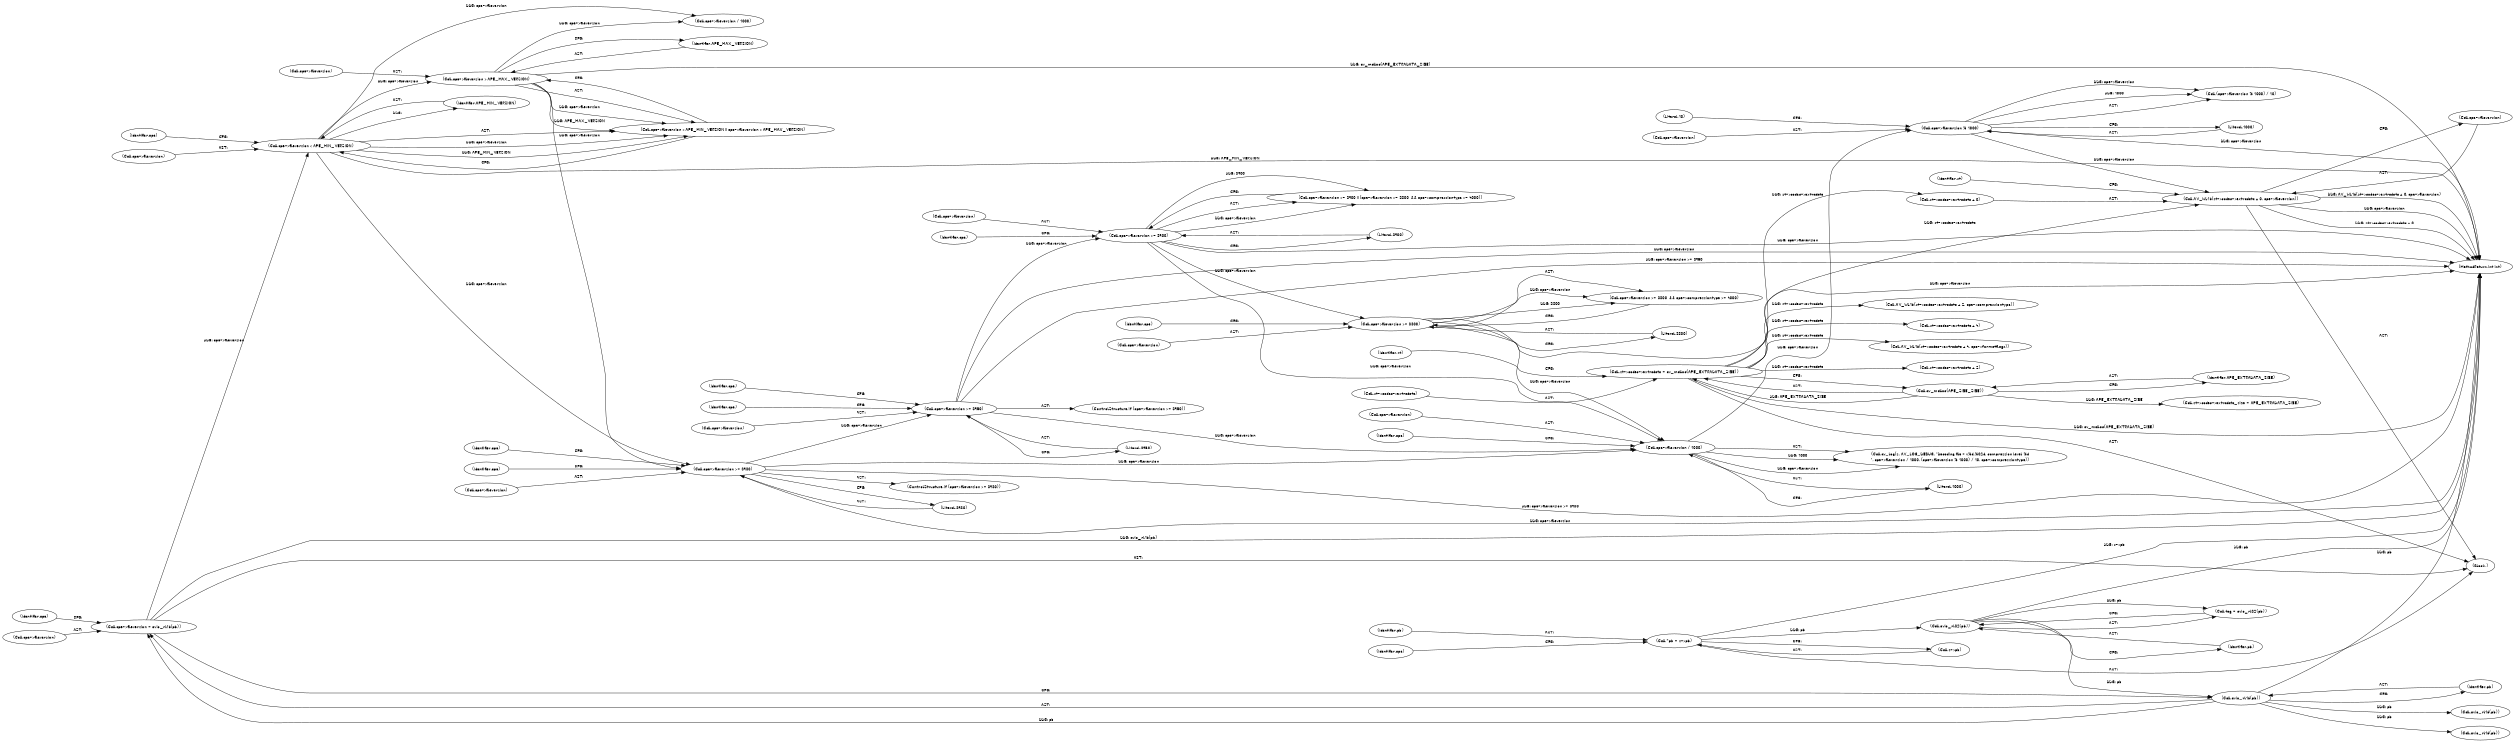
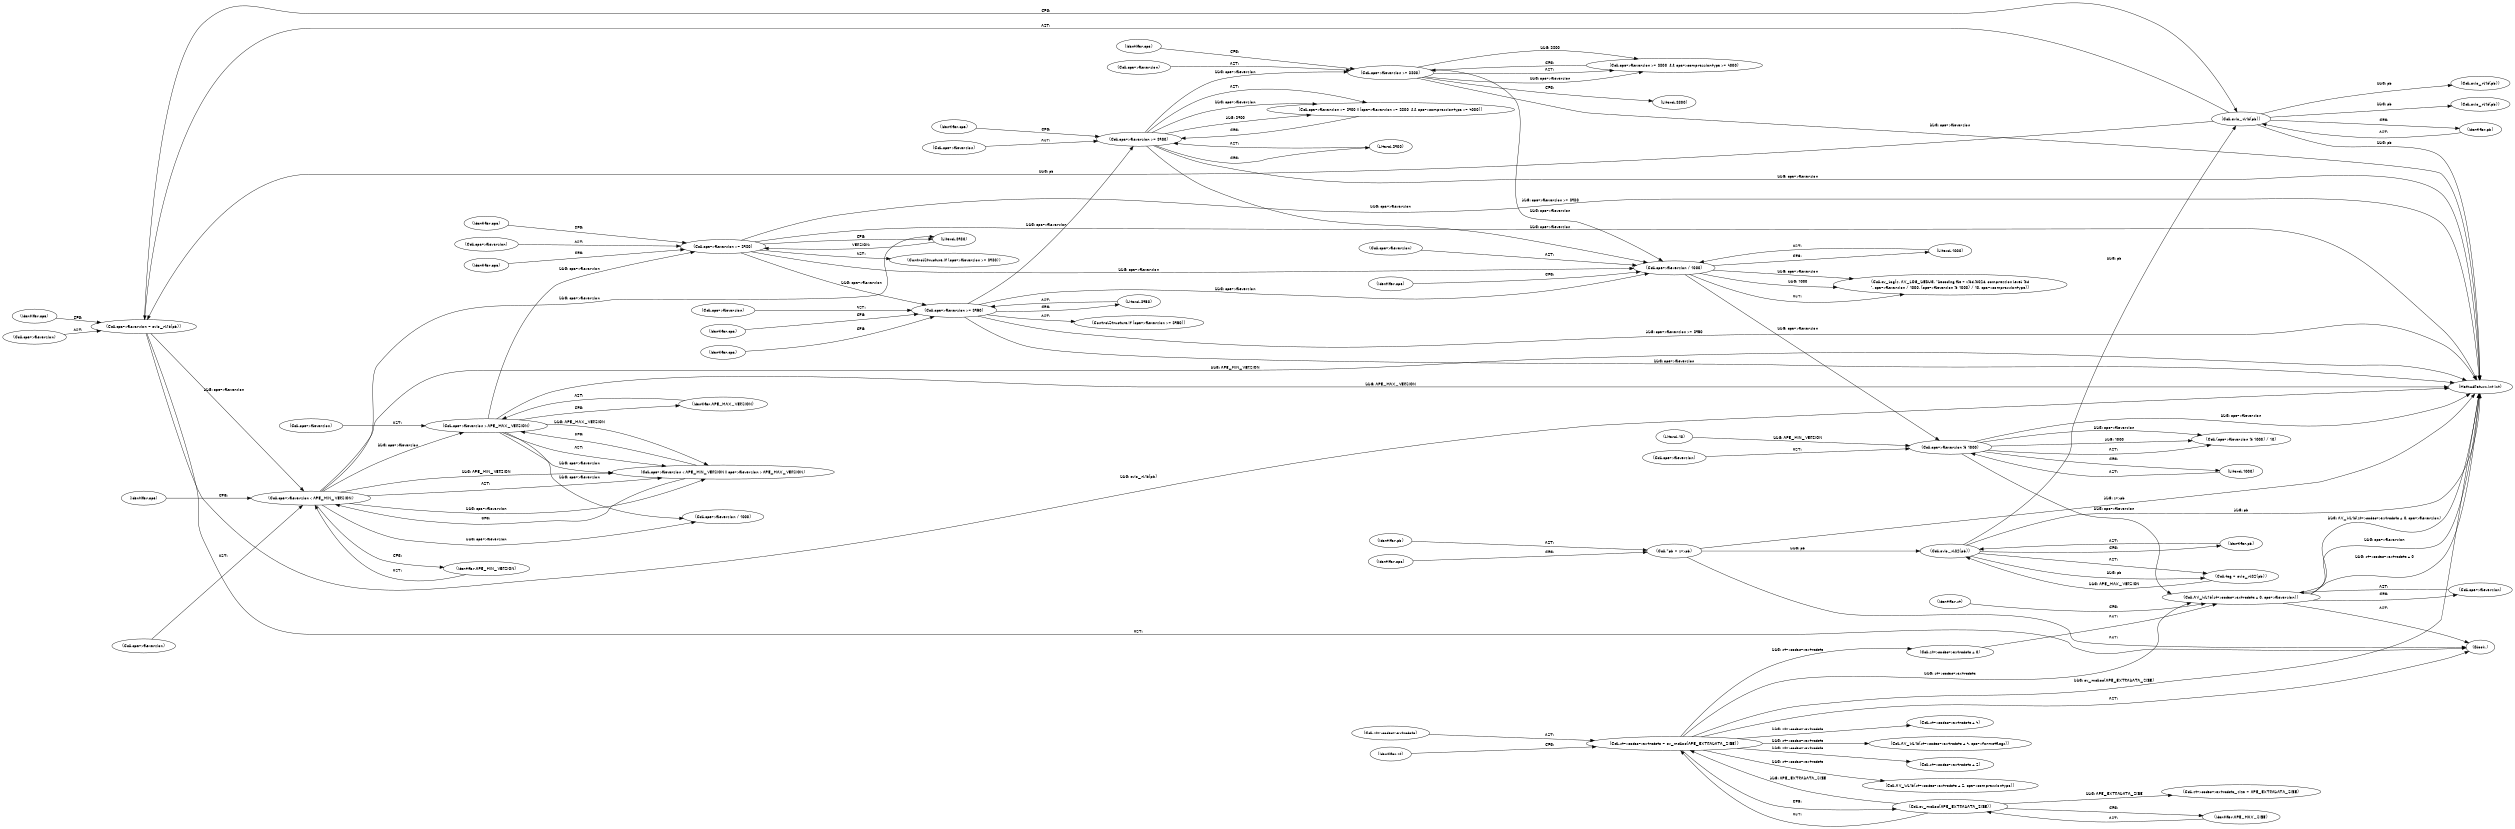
edge "(Call,ape->fileversion > APE_MAX_VERSION)" -> "(MethodReturn,int int)": label "DDG: av_malloc(APE_EXTRADATA_SIZE)" -> "DDG: APE_MAX_VERSION"
edge "(Call,ape->fileversion < APE_MIN_VERSION)" -> "(Identifier,APE_MIN_VERSION)": label "DDG: " -> "CFG: "
edge "(Literal,10)" -> "(Call,ape->fileversion % 1000)": label "CFG: " -> "DDG: APE_MIN_VERSION"
edge "(Literal,3800)" -> "(Call,ape->fileversion >= 3800)": removed, label "AST:"
edge "(Call,ape->fileversion < APE_MIN_VERSION)" -> "(Call,ape->fileversion >= 3980)": now "(Call,ape->fileversion < APE_MIN_VERSION)" -> "(Literal,3980)"
node "(Identifier,APE_EXTRADATA_SIZE)": label "(Identifier,APE_EXTRADATA_SIZE)" -> "(Identifier,APE_MAX_SIZE)"
node "(Call,av_malloc(APE_SIZE_SIZE))": label "(Call,av_malloc(APE_SIZE_SIZE))" -> "(Call,av_malloc(APE_EXTRADATA_SIZE))"
edge "(Literal,3980)" -> "(Call,ape->fileversion >= 3980)": label "AST: " -> "VERSION: "
edge "(Call,tag = avio_rl32(pb))" -> "(Call,avio_rl32(pb))": label "CFG: " -> "DDG: APE_MAX_VERSION"
node "(Call,s->pb)": removed
